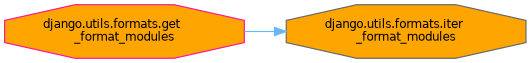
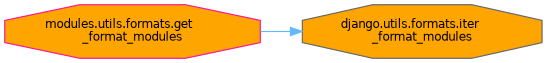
node "django.utils.formats.get _format_modules": label "django.utils.formats.get _format_modules" -> "modules.utils.formats.get _format_modules"
